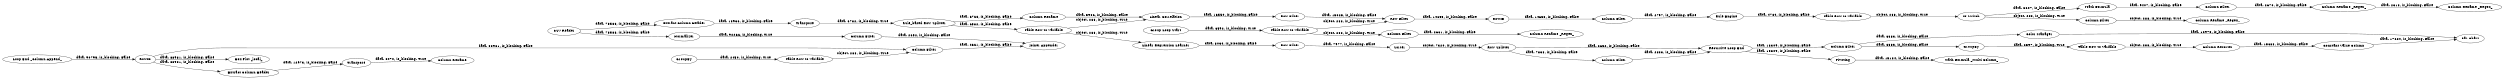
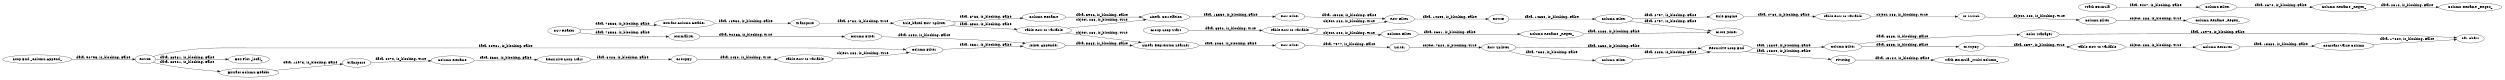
edge "IF Switch" -> "Math Formula": removed, label "data: 3607; is_blocking: False"
node "Cross Joiner": added
edge "Joiner Appender" -> "Linear Regression Learner": added, label "data: 5865; is_blocking: False"
node "Recursive Loop Start": added
